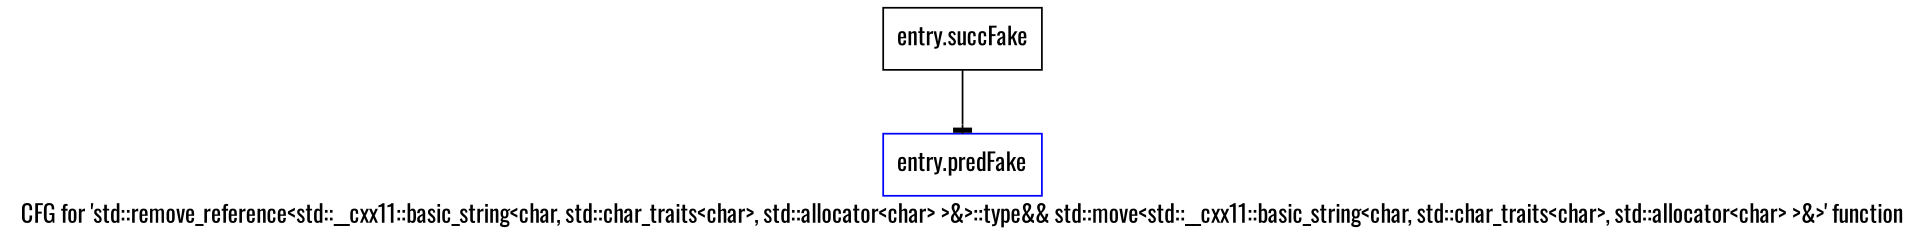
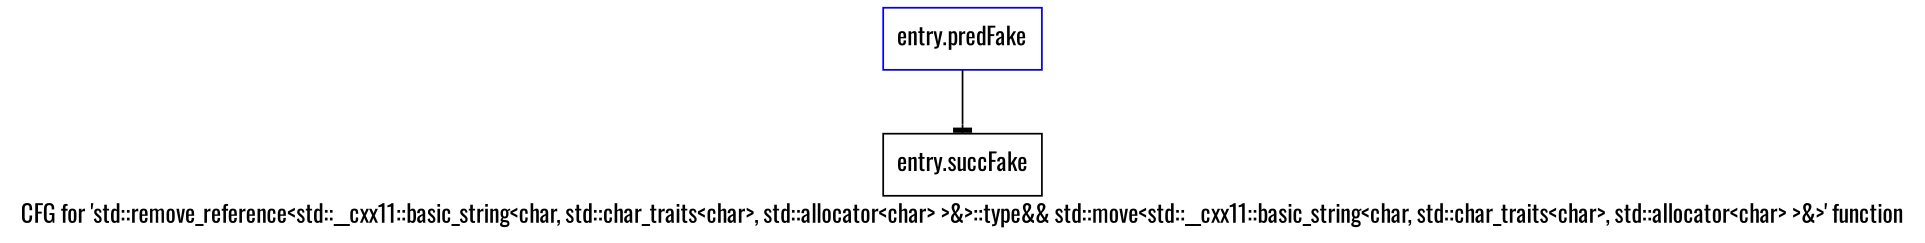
edge "entry.succFake" -> "entry.predFake": reversed
